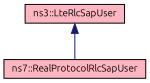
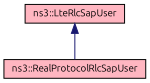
node "ns7::RealProtocolRlcSapUser": label "ns7::RealProtocolRlcSapUser" -> "ns3::RealProtocolRlcSapUser"
